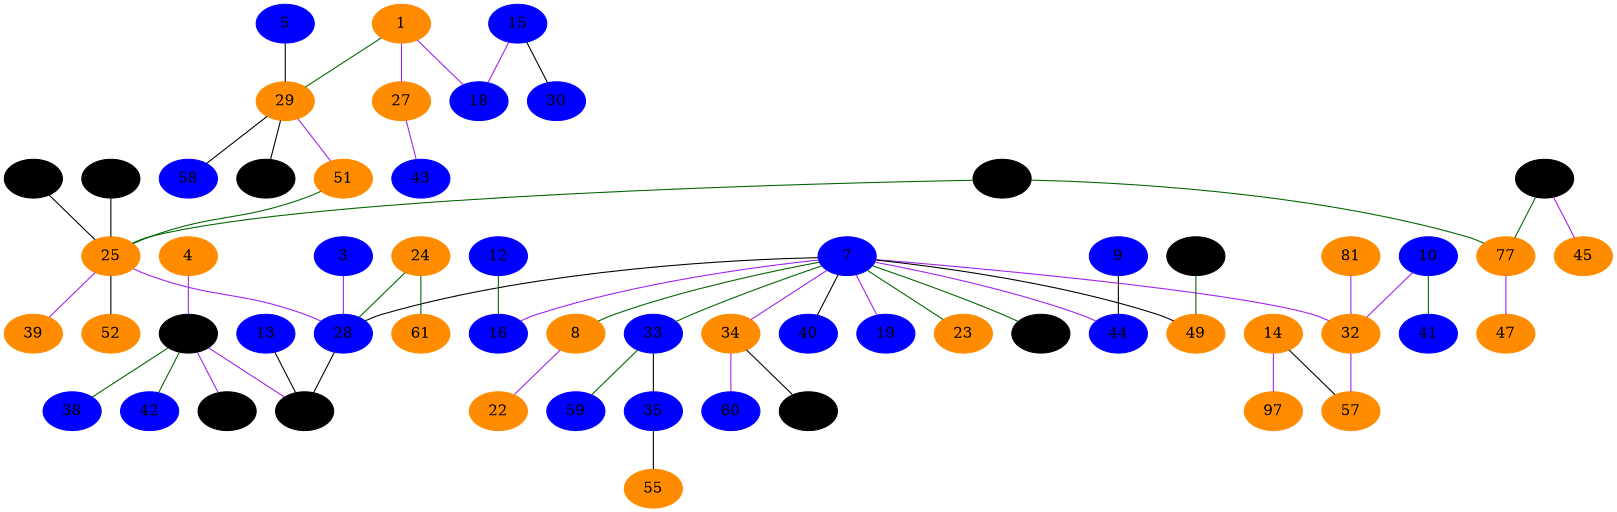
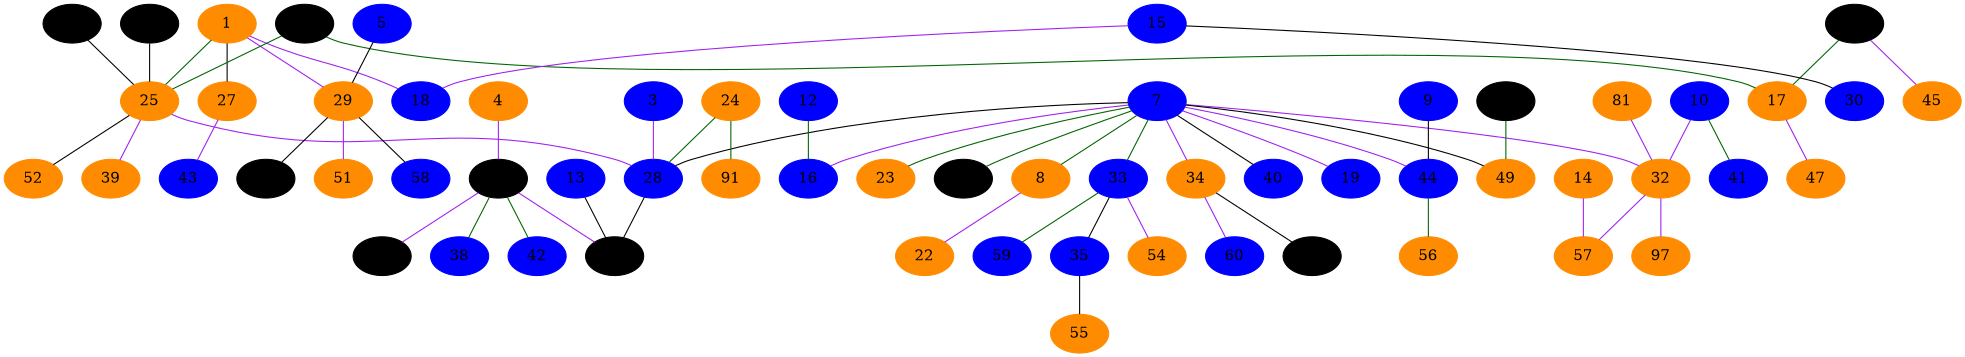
edge "1" -- "29": color darkgreen -> purple
edge "1" -- "27": color purple -> black
edge "51" -- "25": now "1" -- "25"
node "54": added
node "56": added
node "77": label "77" -> "17"
node "61": label "61" -> "91"
edge "14" -- "57": color black -> purple
edge "14" -- "97": now "32" -- "97"
